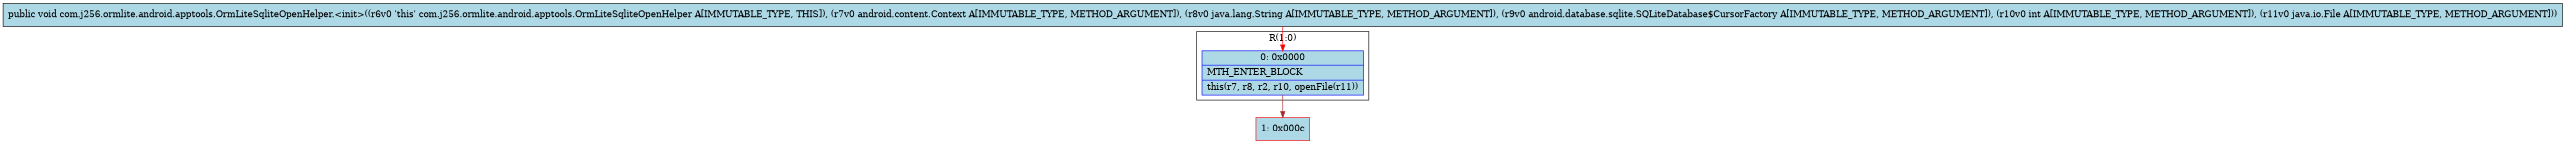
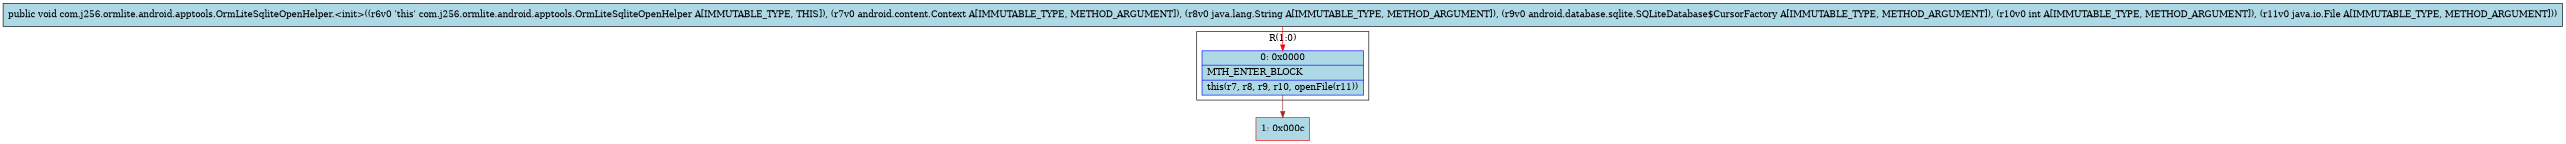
node "0: 0x0000": text "this(r7, r8, r2, r10, openFile(r11))" -> "this(r7, r8, r9, r10, openFile(r11))"
